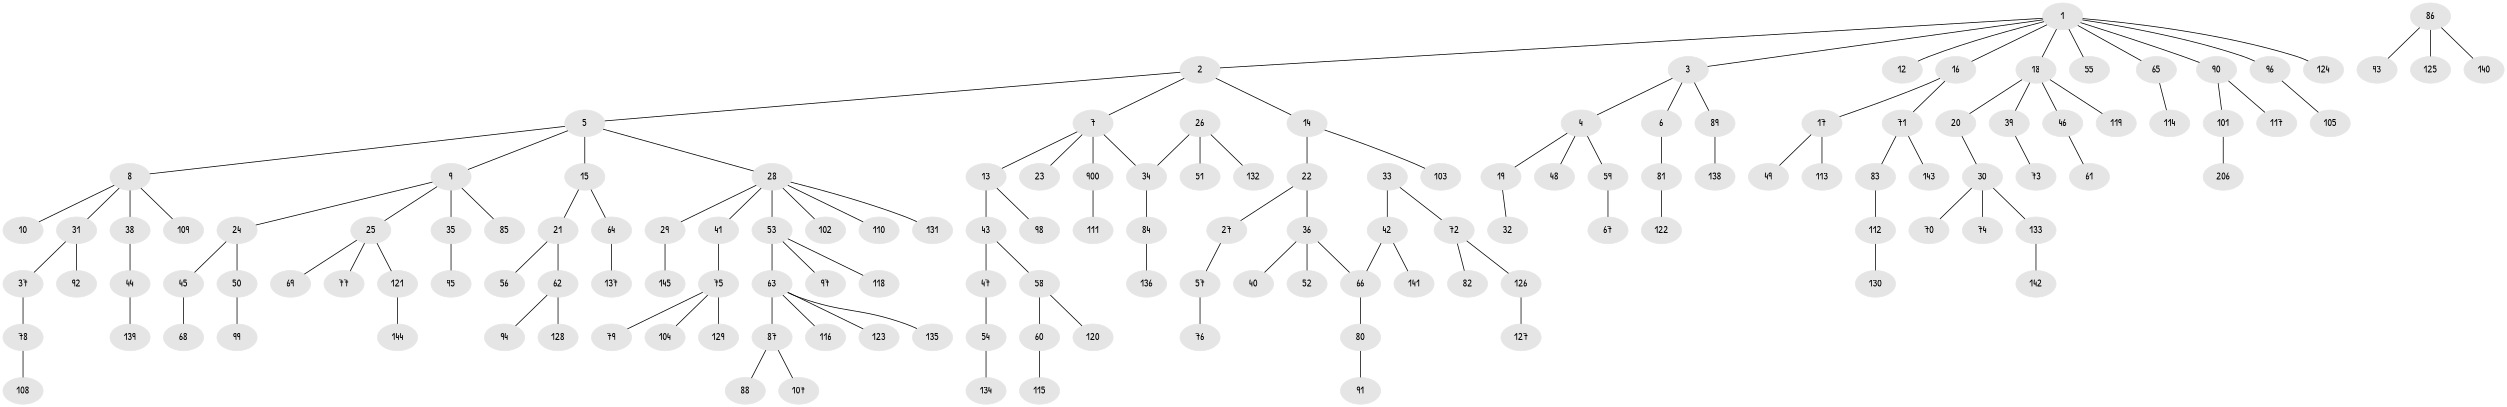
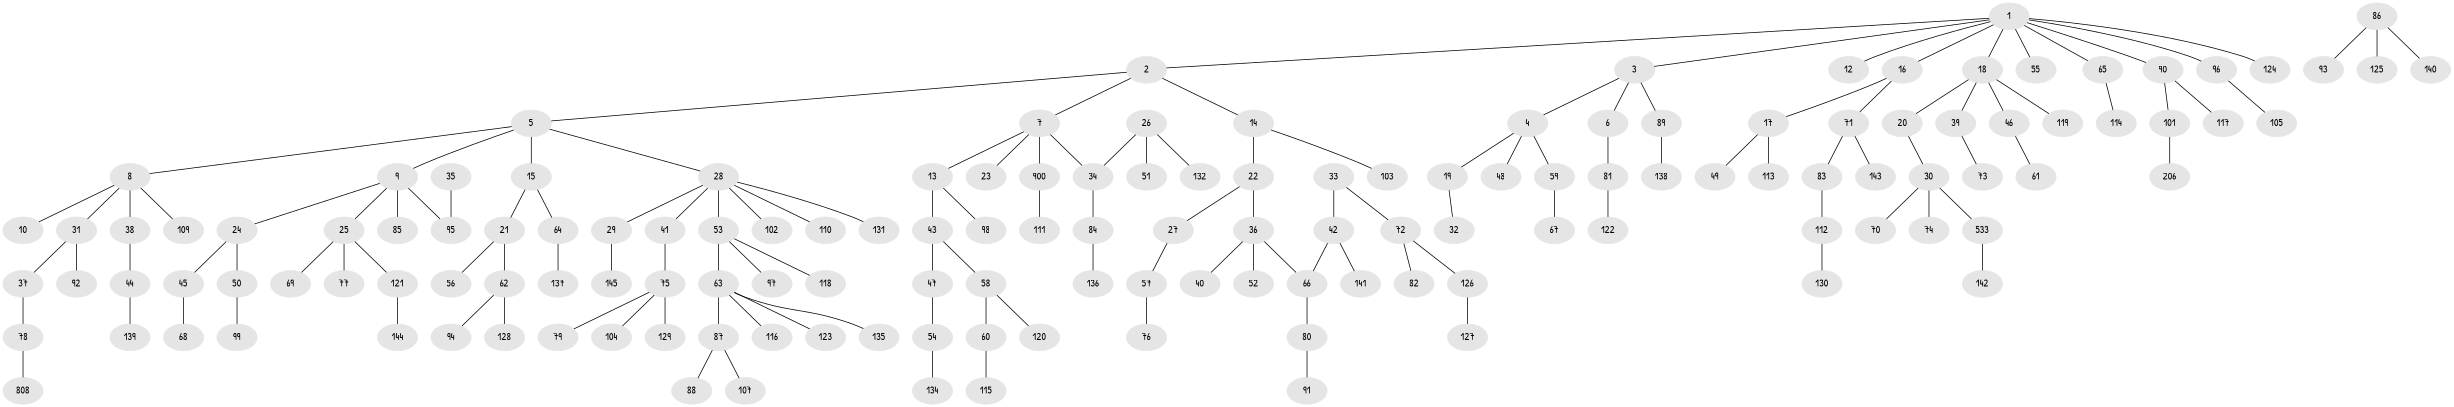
edge "9" -- "35": now "9" -- "95"
node "133": label "133" -> "533"
node "108": label "108" -> "808"
